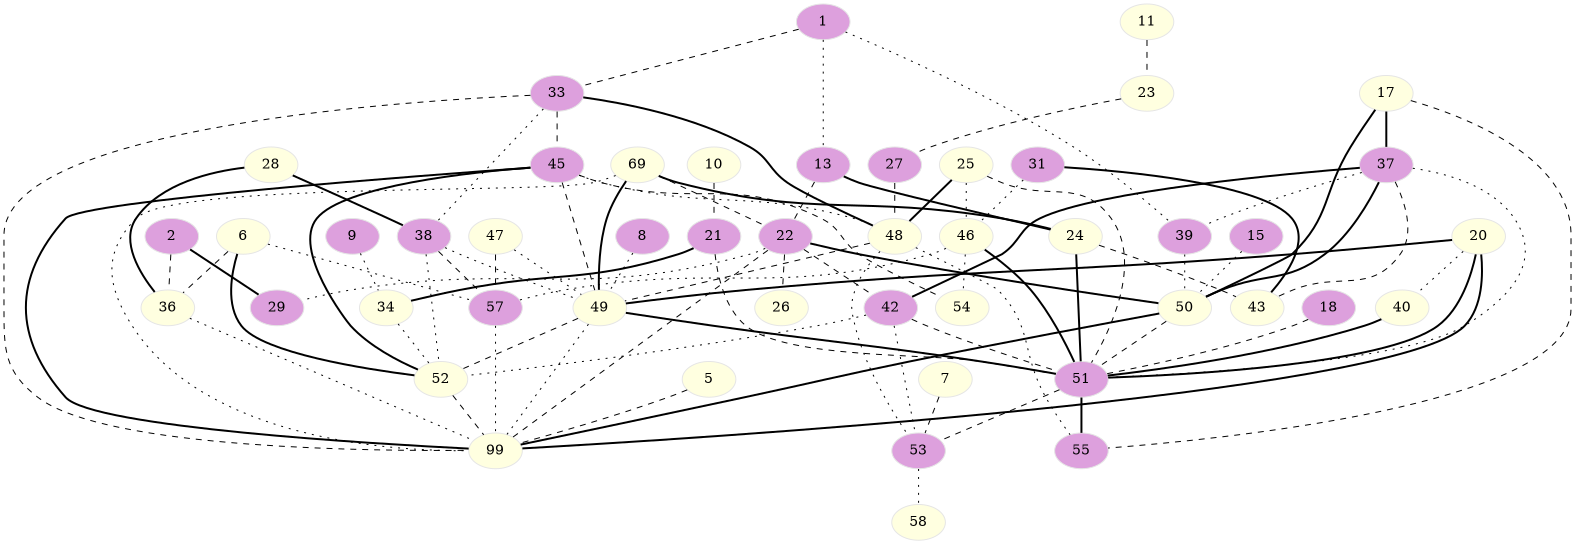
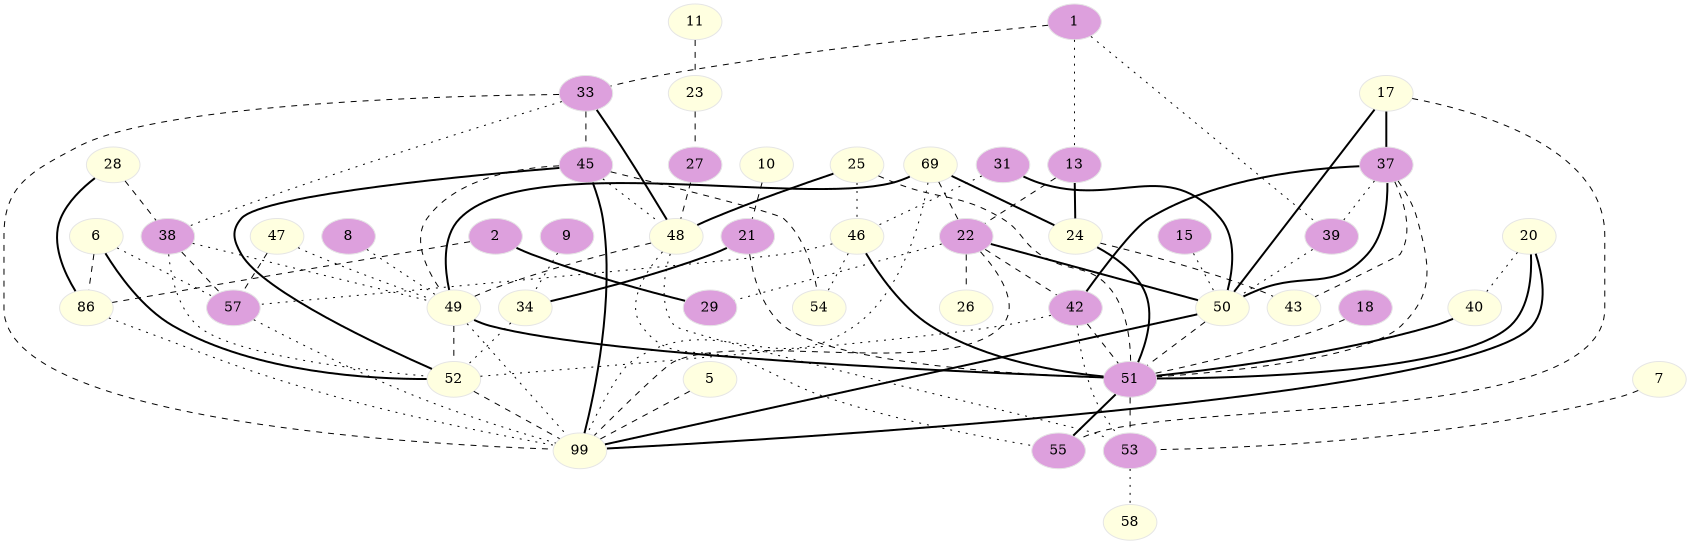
edge "31" -- "43": now "31" -- "50"
edge "28" -- "38": style bold -> dashed
edge "20" -- "49": removed
node "36": label "36" -> "86"
edge "37" -- "51": style dotted -> dashed
